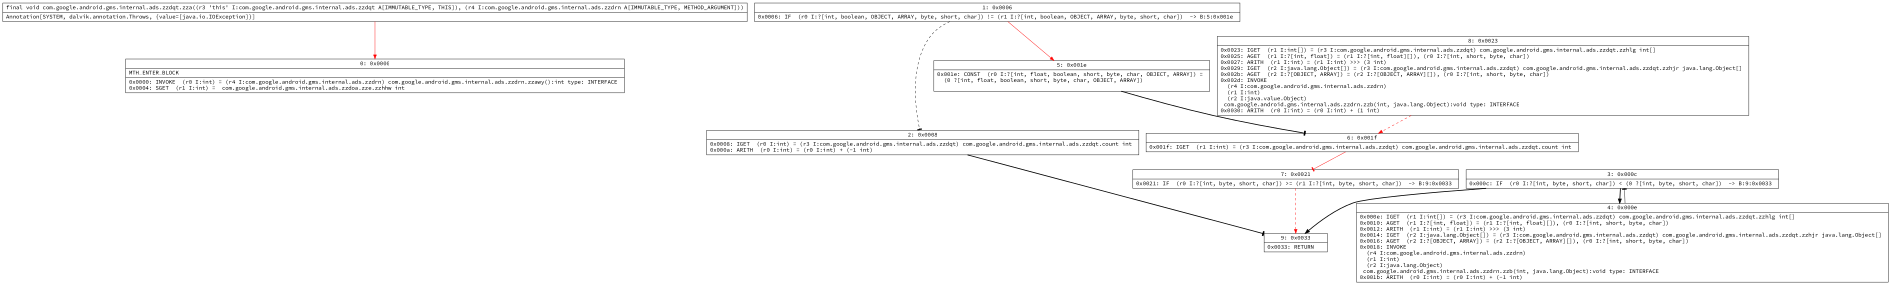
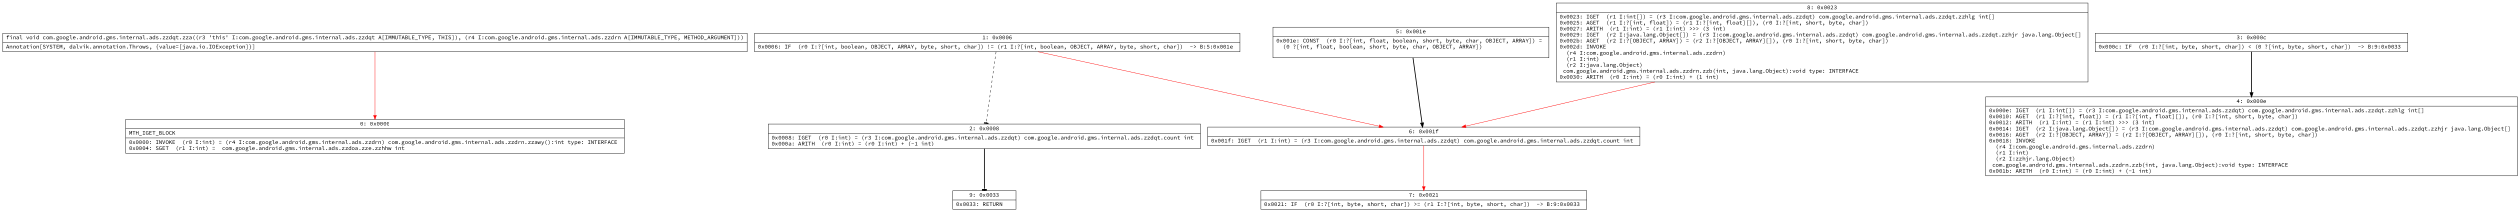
edge "1: 0x0006" -> "5: 0x001e": now "1: 0x0006" -> "6: 0x001f"
node "0: 0x0000": text "MTH_ENTER_BLOCK" -> "MTH_IGET_BLOCK"
node "8: 0x0023": text "(r2 I:java.value.Object)" -> "(r2 I:java.lang.Object)"
edge "5: 0x001e" -> "6: 0x001f": arrowhead tee -> normal
edge "8: 0x0023" -> "6: 0x001f": style dashed -> solid
edge "6: 0x001f" -> "7: 0x0021": arrowhead tee -> normal
edge "3: 0x000c" -> "9: 0x0033": removed
edge "4: 0x000e" -> "3: 0x000c": removed
edge "7: 0x0021" -> "9: 0x0033": removed
node "4: 0x000e": text "(r2 I:java.lang.Object)" -> "(r2 I:zzhjr.lang.Object)"
